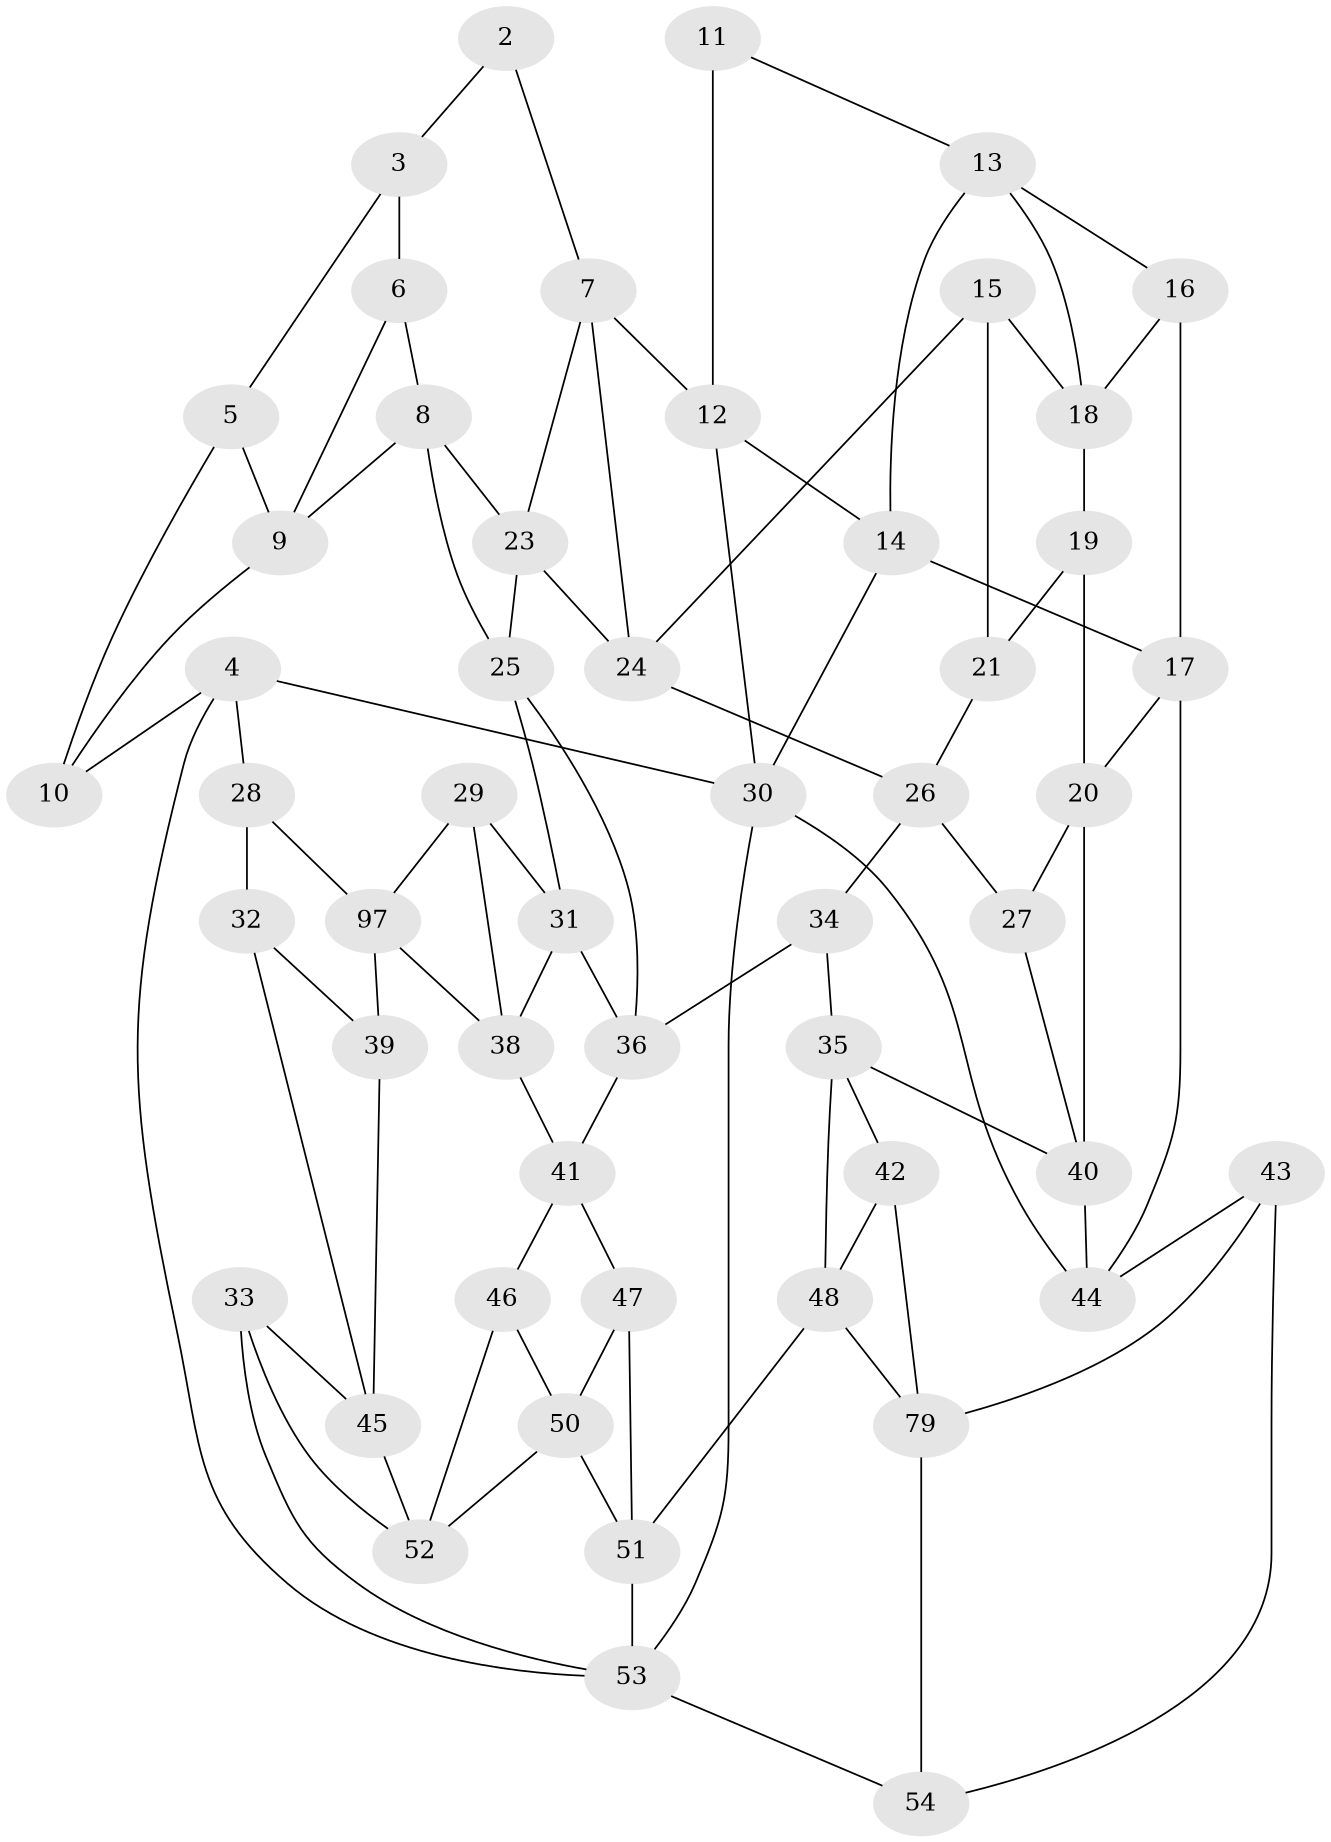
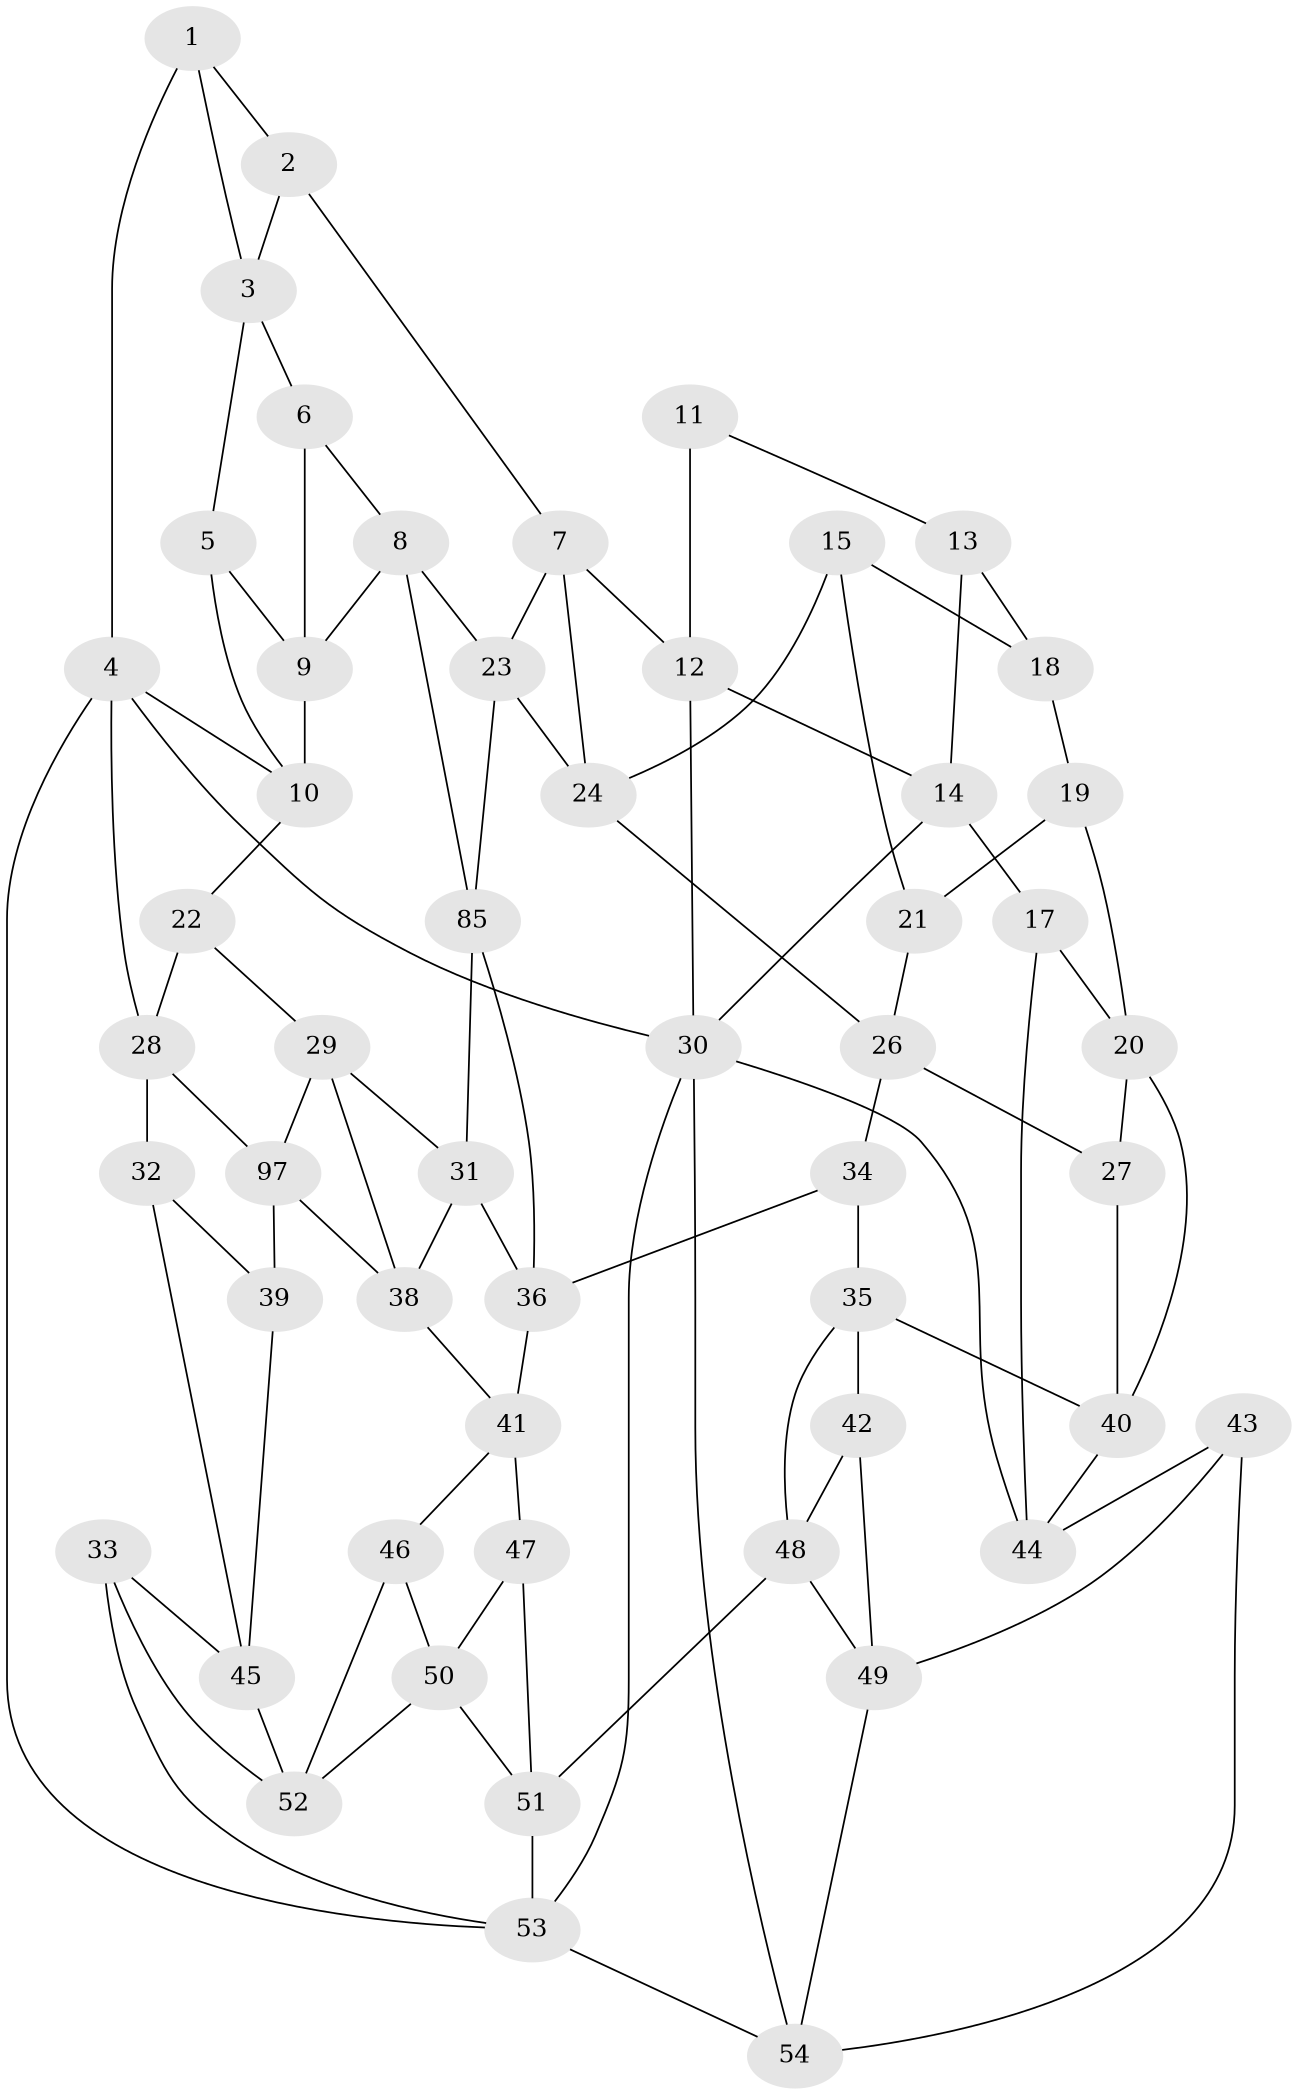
node "1": added
node "16": removed
node "25": label "25" -> "85"
node "22": added
node "79": label "79" -> "49"
edge "30" -- "54": added
